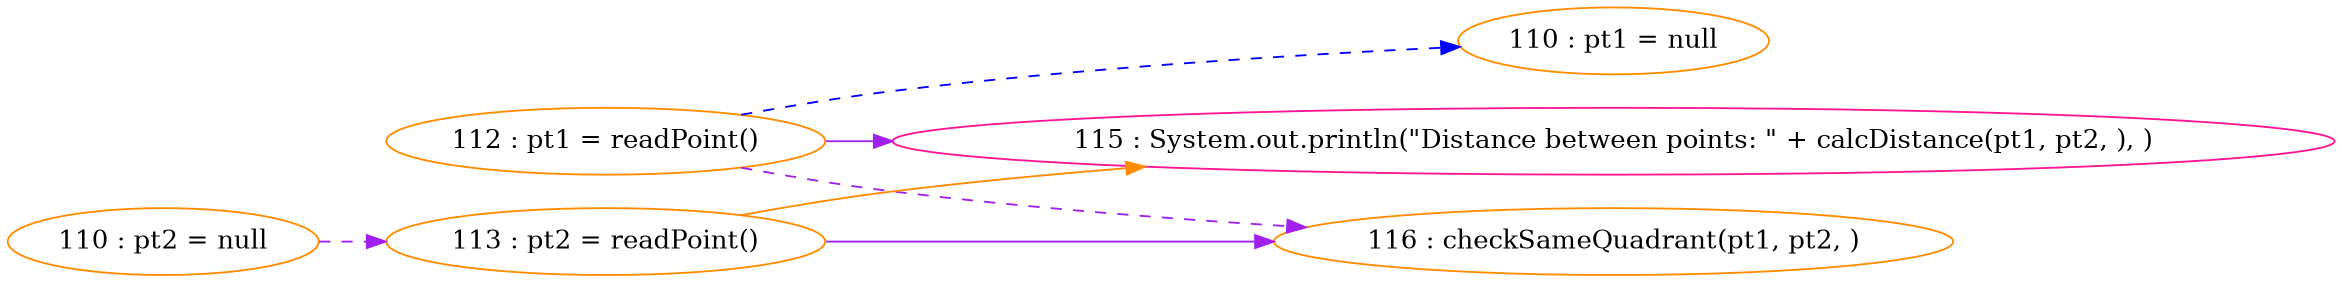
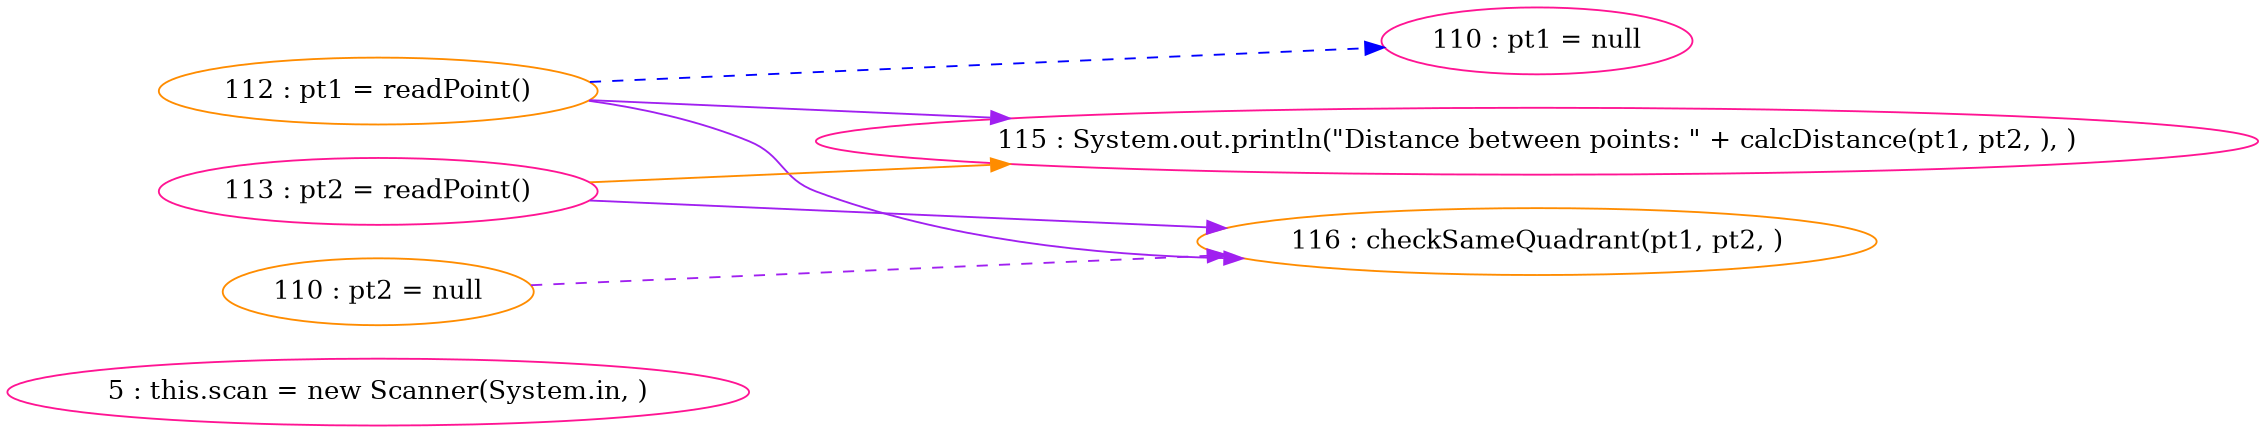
node "110 : pt1 = null": color darkorange -> deeppink
edge "112 : pt1 = readPoint()" -> "116 : checkSameQuadrant(pt1, pt2, )": style dashed -> solid
edge "110 : pt2 = null" -> "113 : pt2 = readPoint()": now "110 : pt2 = null" -> "116 : checkSameQuadrant(pt1, pt2, )"
node "113 : pt2 = readPoint()": color darkorange -> deeppink
node "5 : this.scan = new Scanner(System.in, )": added
